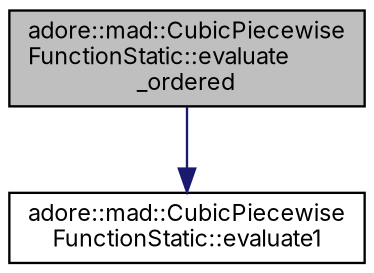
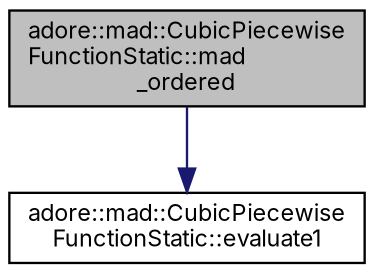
node "adore::mad::CubicPiecewise FunctionStatic::evaluate _ordered": label "adore::mad::CubicPiecewise FunctionStatic::evaluate _ordered" -> "adore::mad::CubicPiecewise FunctionStatic::mad _ordered"
